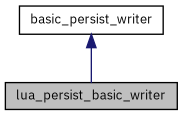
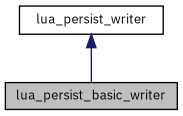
node "basic_persist_writer": label "basic_persist_writer" -> "lua_persist_writer"
